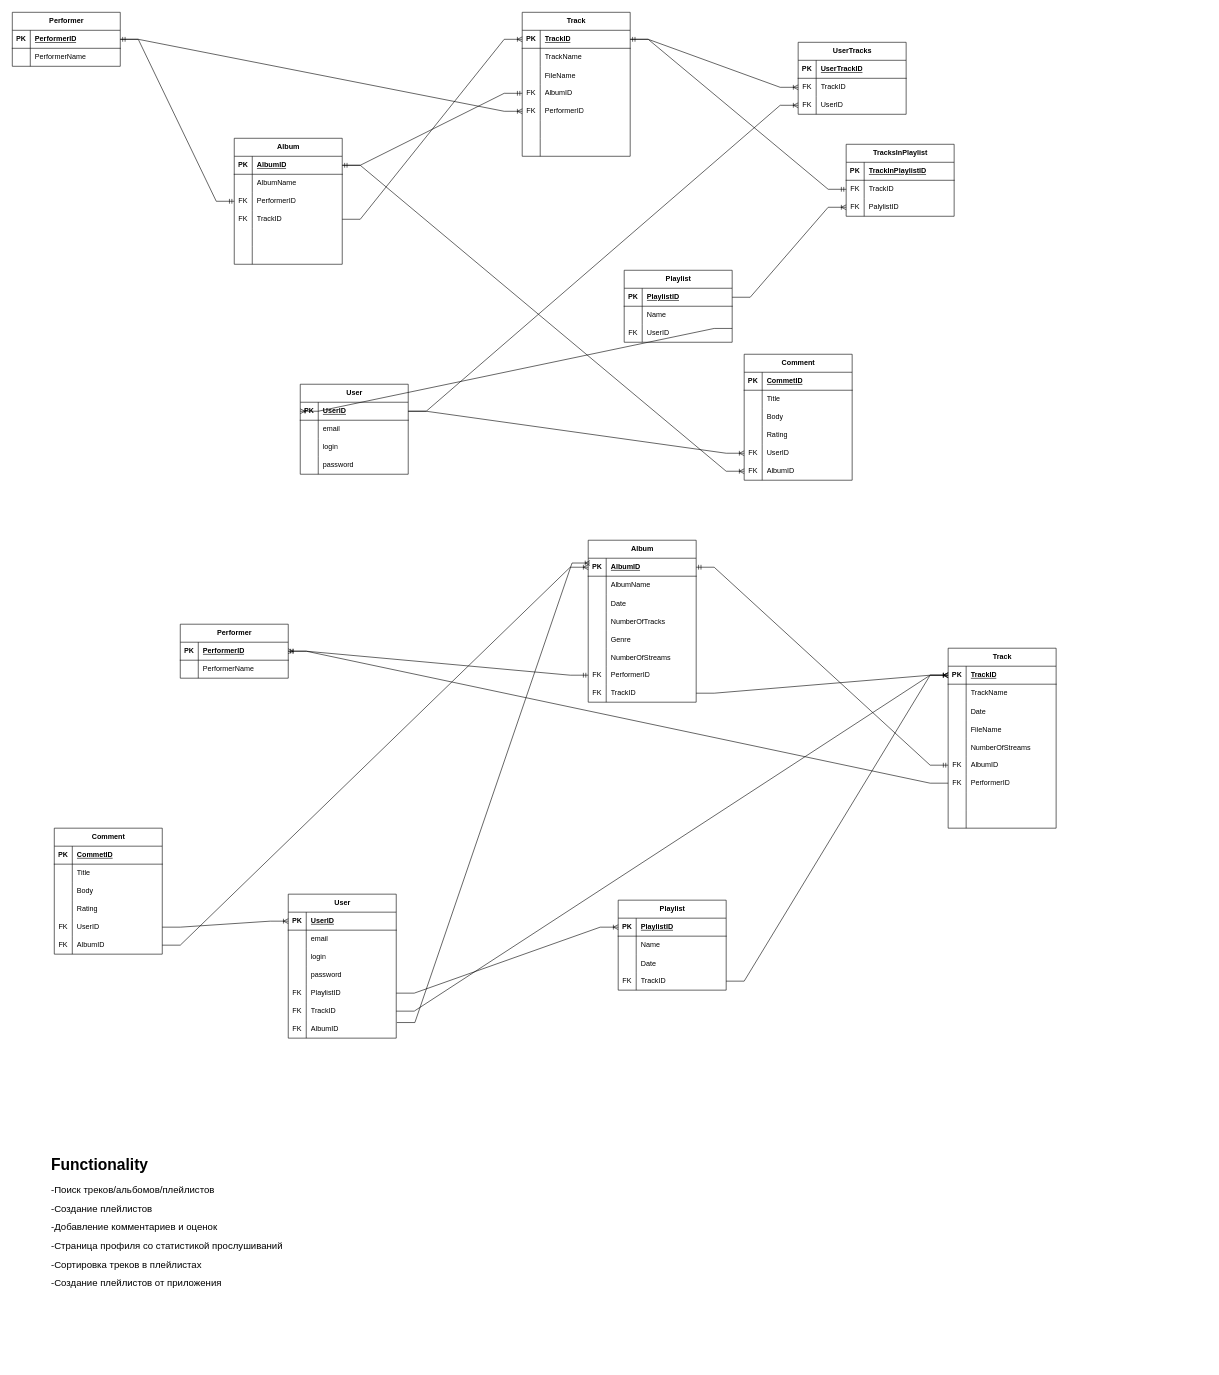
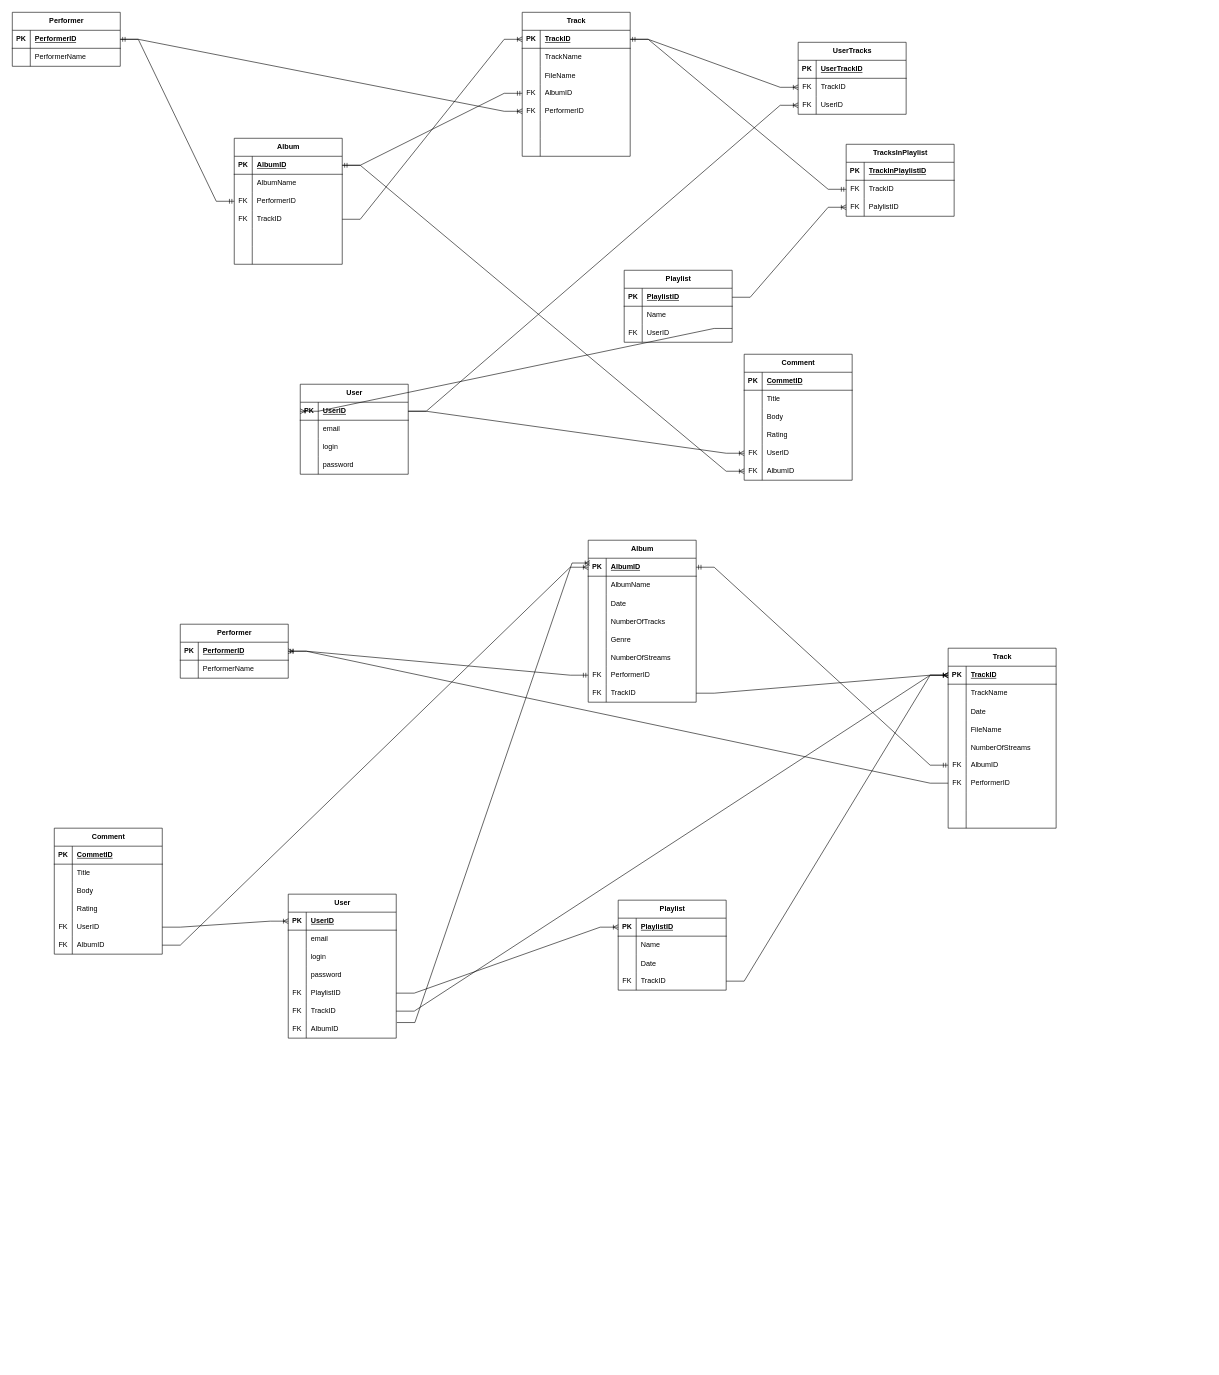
node "Functionality-Поиск треков/альбомов/плейлистов -Создание плейлистов -Добавление комментариев и оценок -Страница профиля со статистикой прослушиваний -Сортировка треков в плейлистах -Создание плейлистов от приложения": removed
